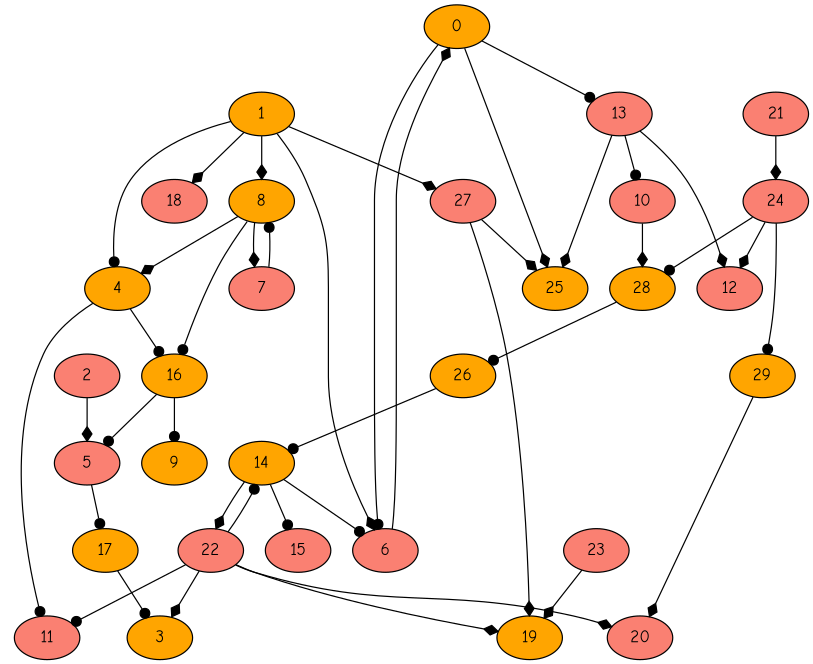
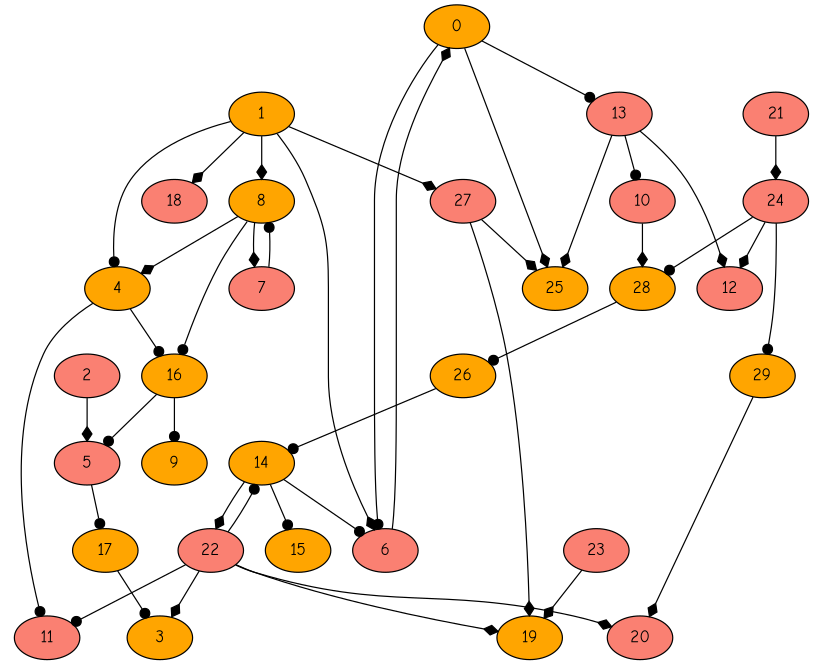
node "15": fillcolor salmon -> orange
